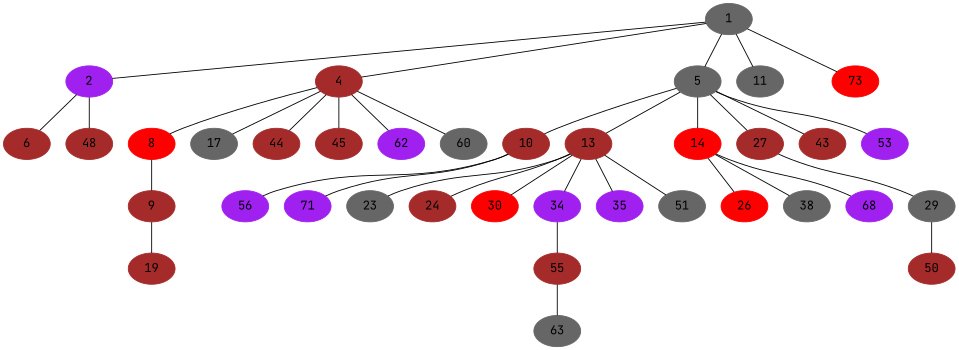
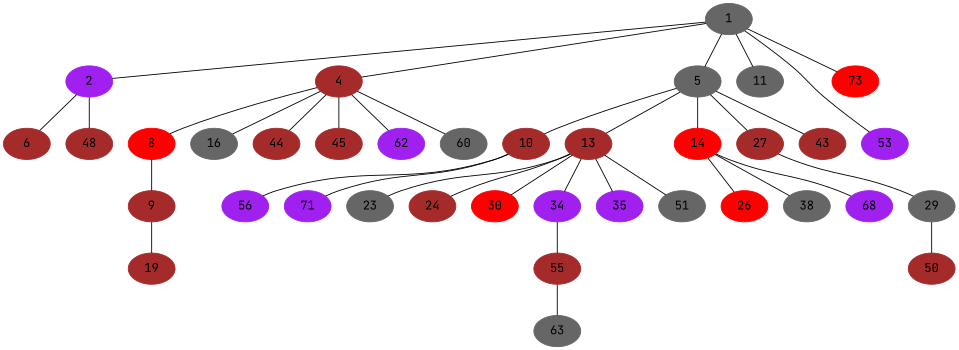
edge "5" -- "53": now "1" -- "53"
node "17": label "17" -> "16"
